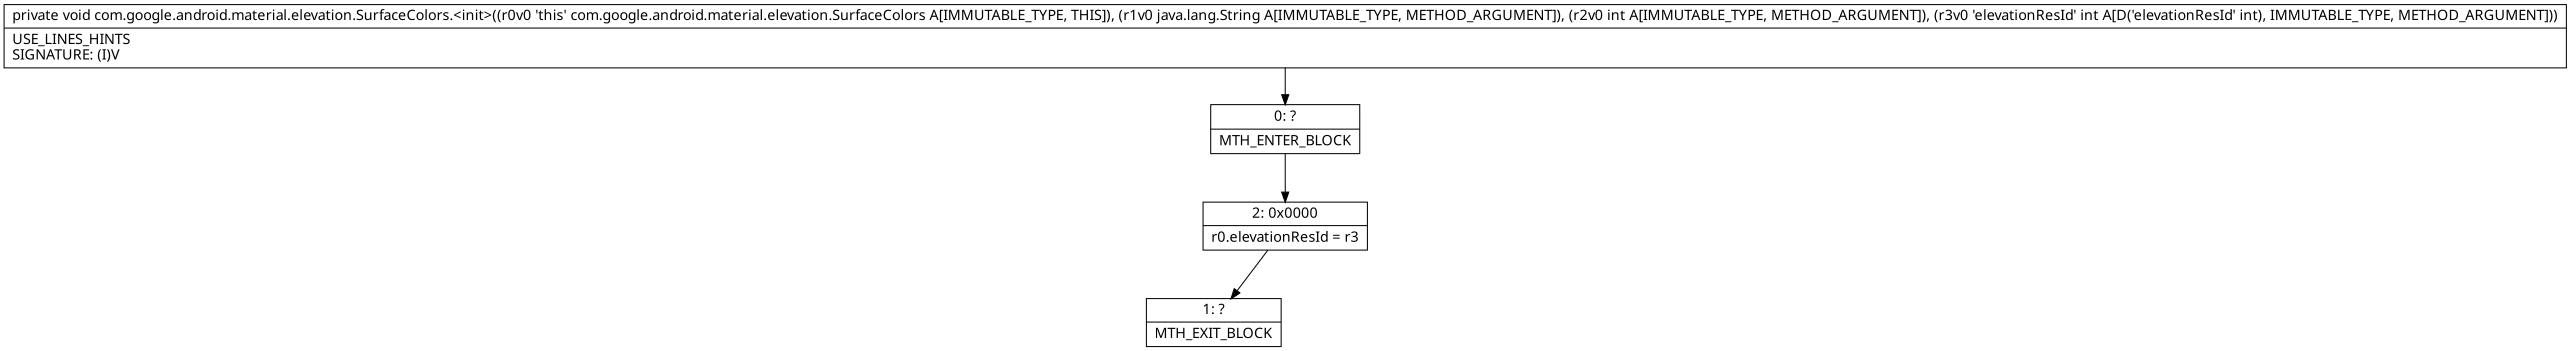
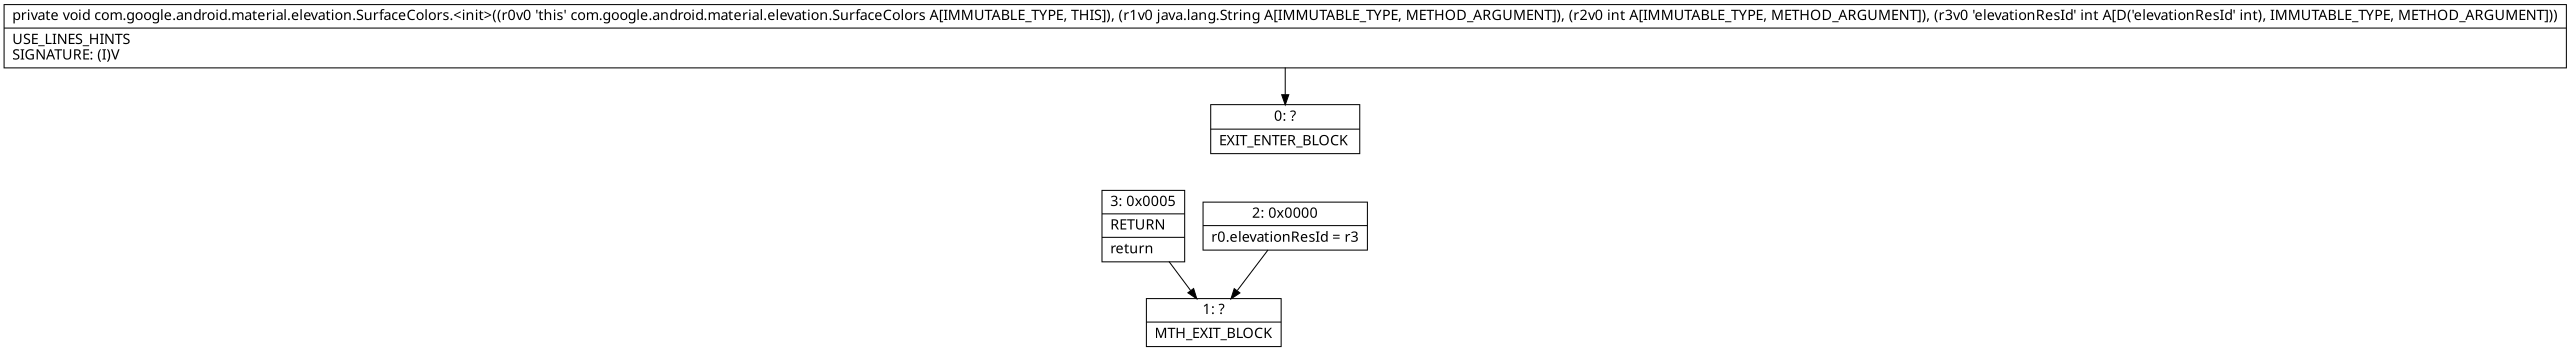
node "0: ?": text "MTH_ENTER_BLOCK" -> "EXIT_ENTER_BLOCK"
edge "0: ?" -> "2: 0x0000": removed
node "3: 0x0005": added
